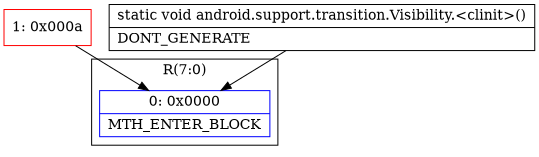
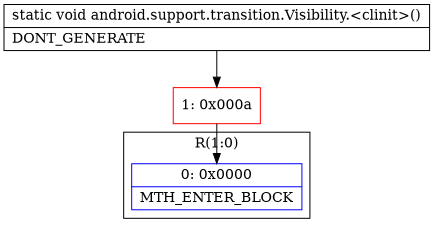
edge "static void android.support.transition.Visibility.<clinit>()" -> "0: 0x0000": now "static void android.support.transition.Visibility.<clinit>()" -> "1: 0x000a"
cluster "R(7:0)": label "R(7:0)" -> "R(1:0)"
